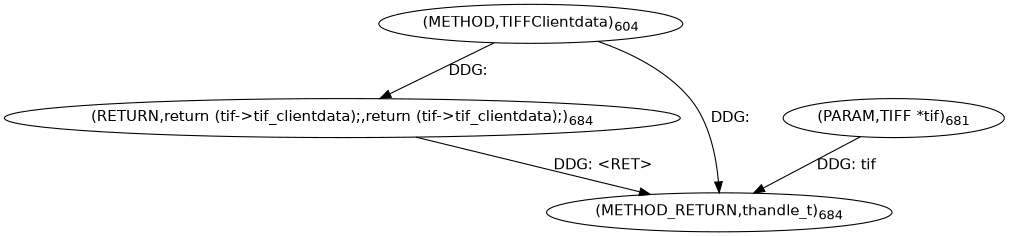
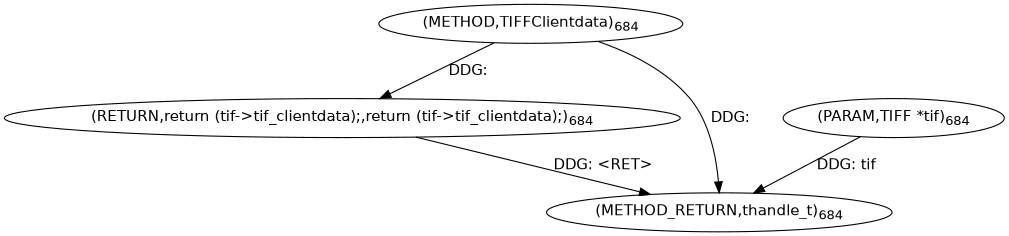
node "(METHOD,TIFFClientdata)": text "604" -> "684"
node "(PARAM,TIFF *tif)": text "681" -> "684"
